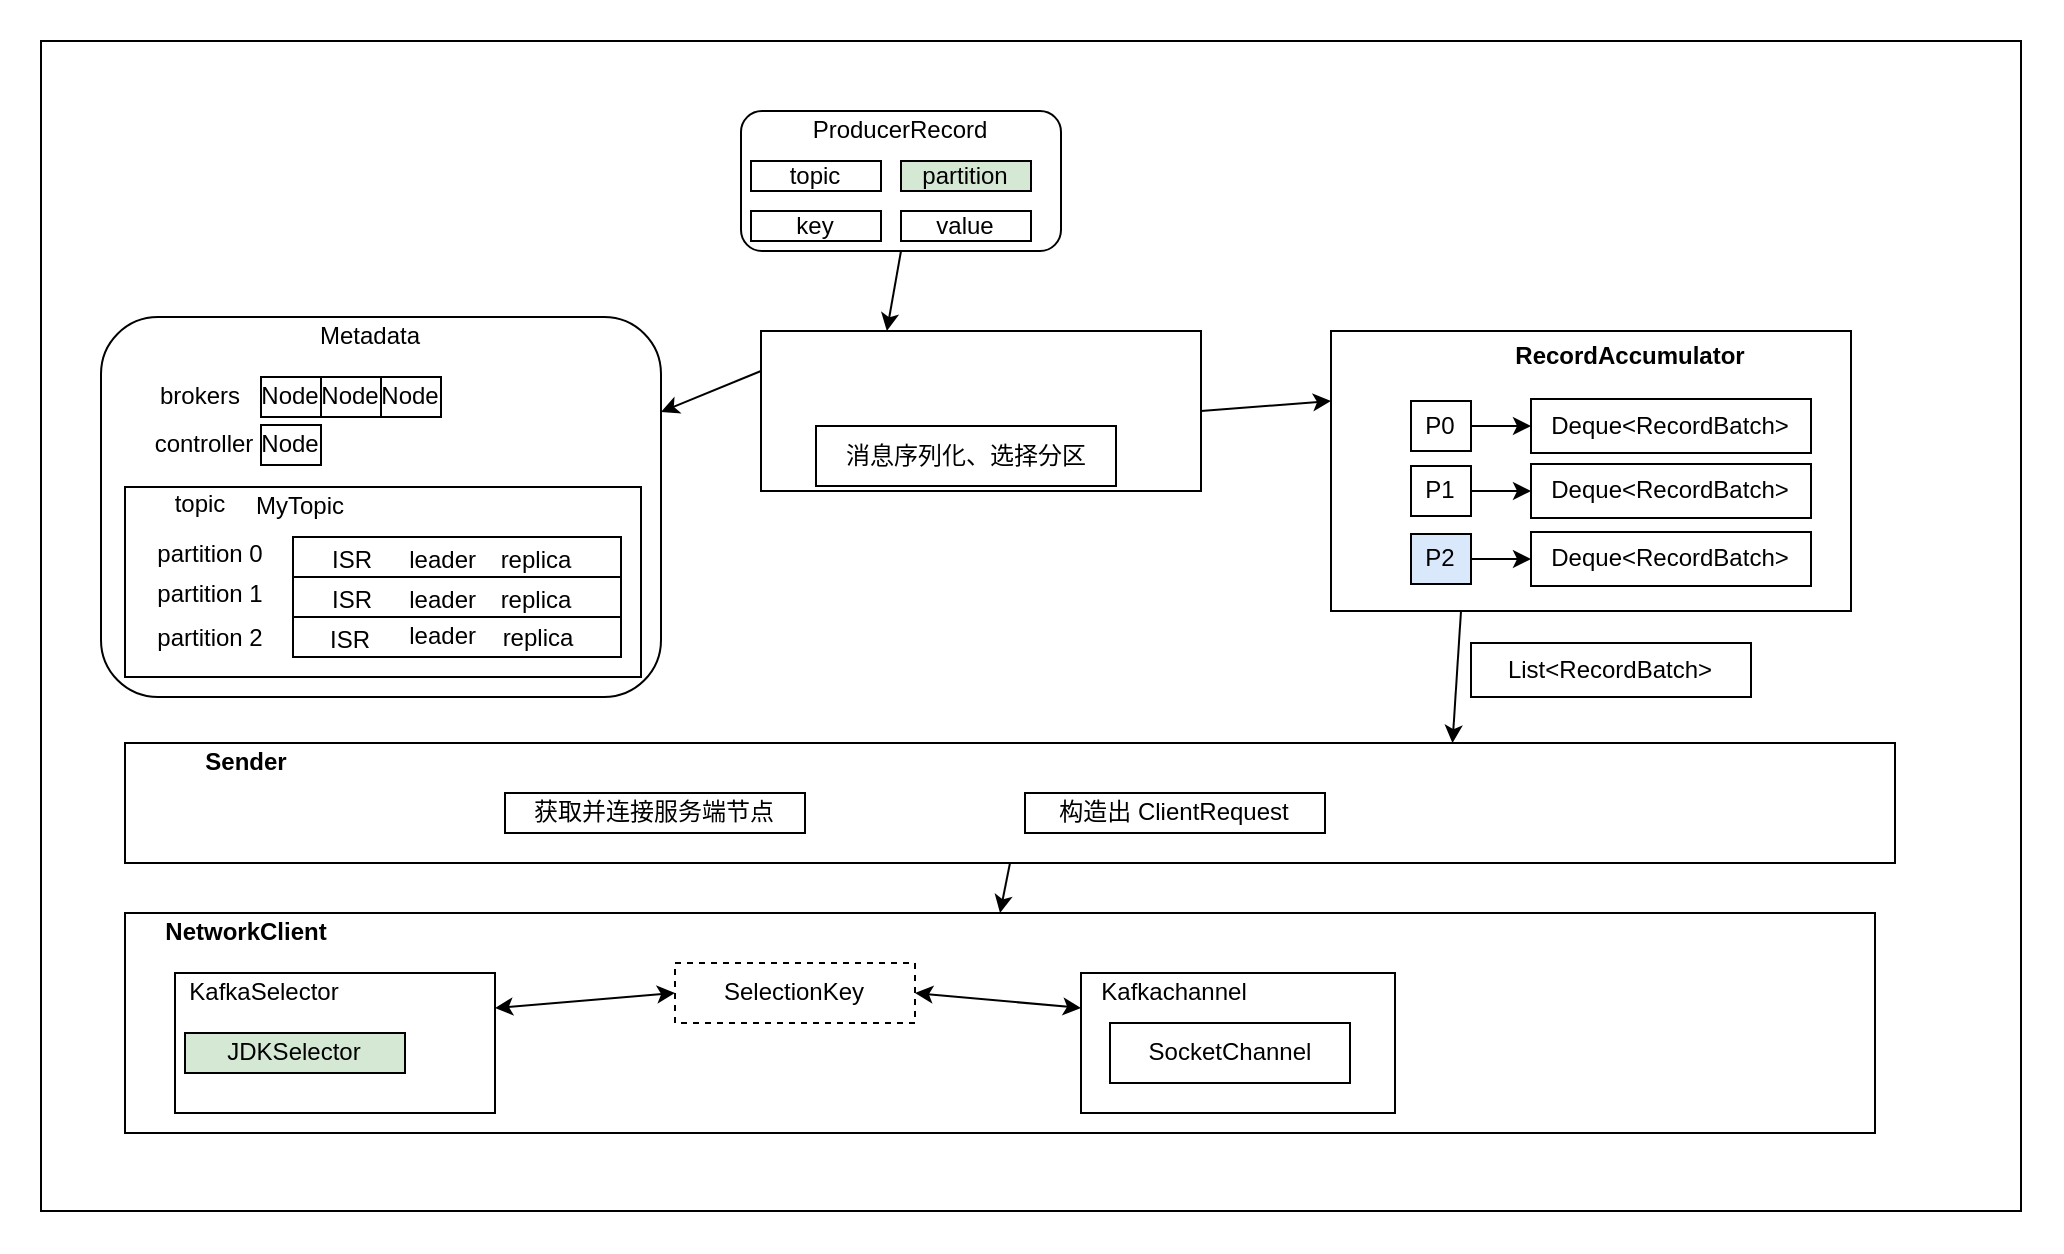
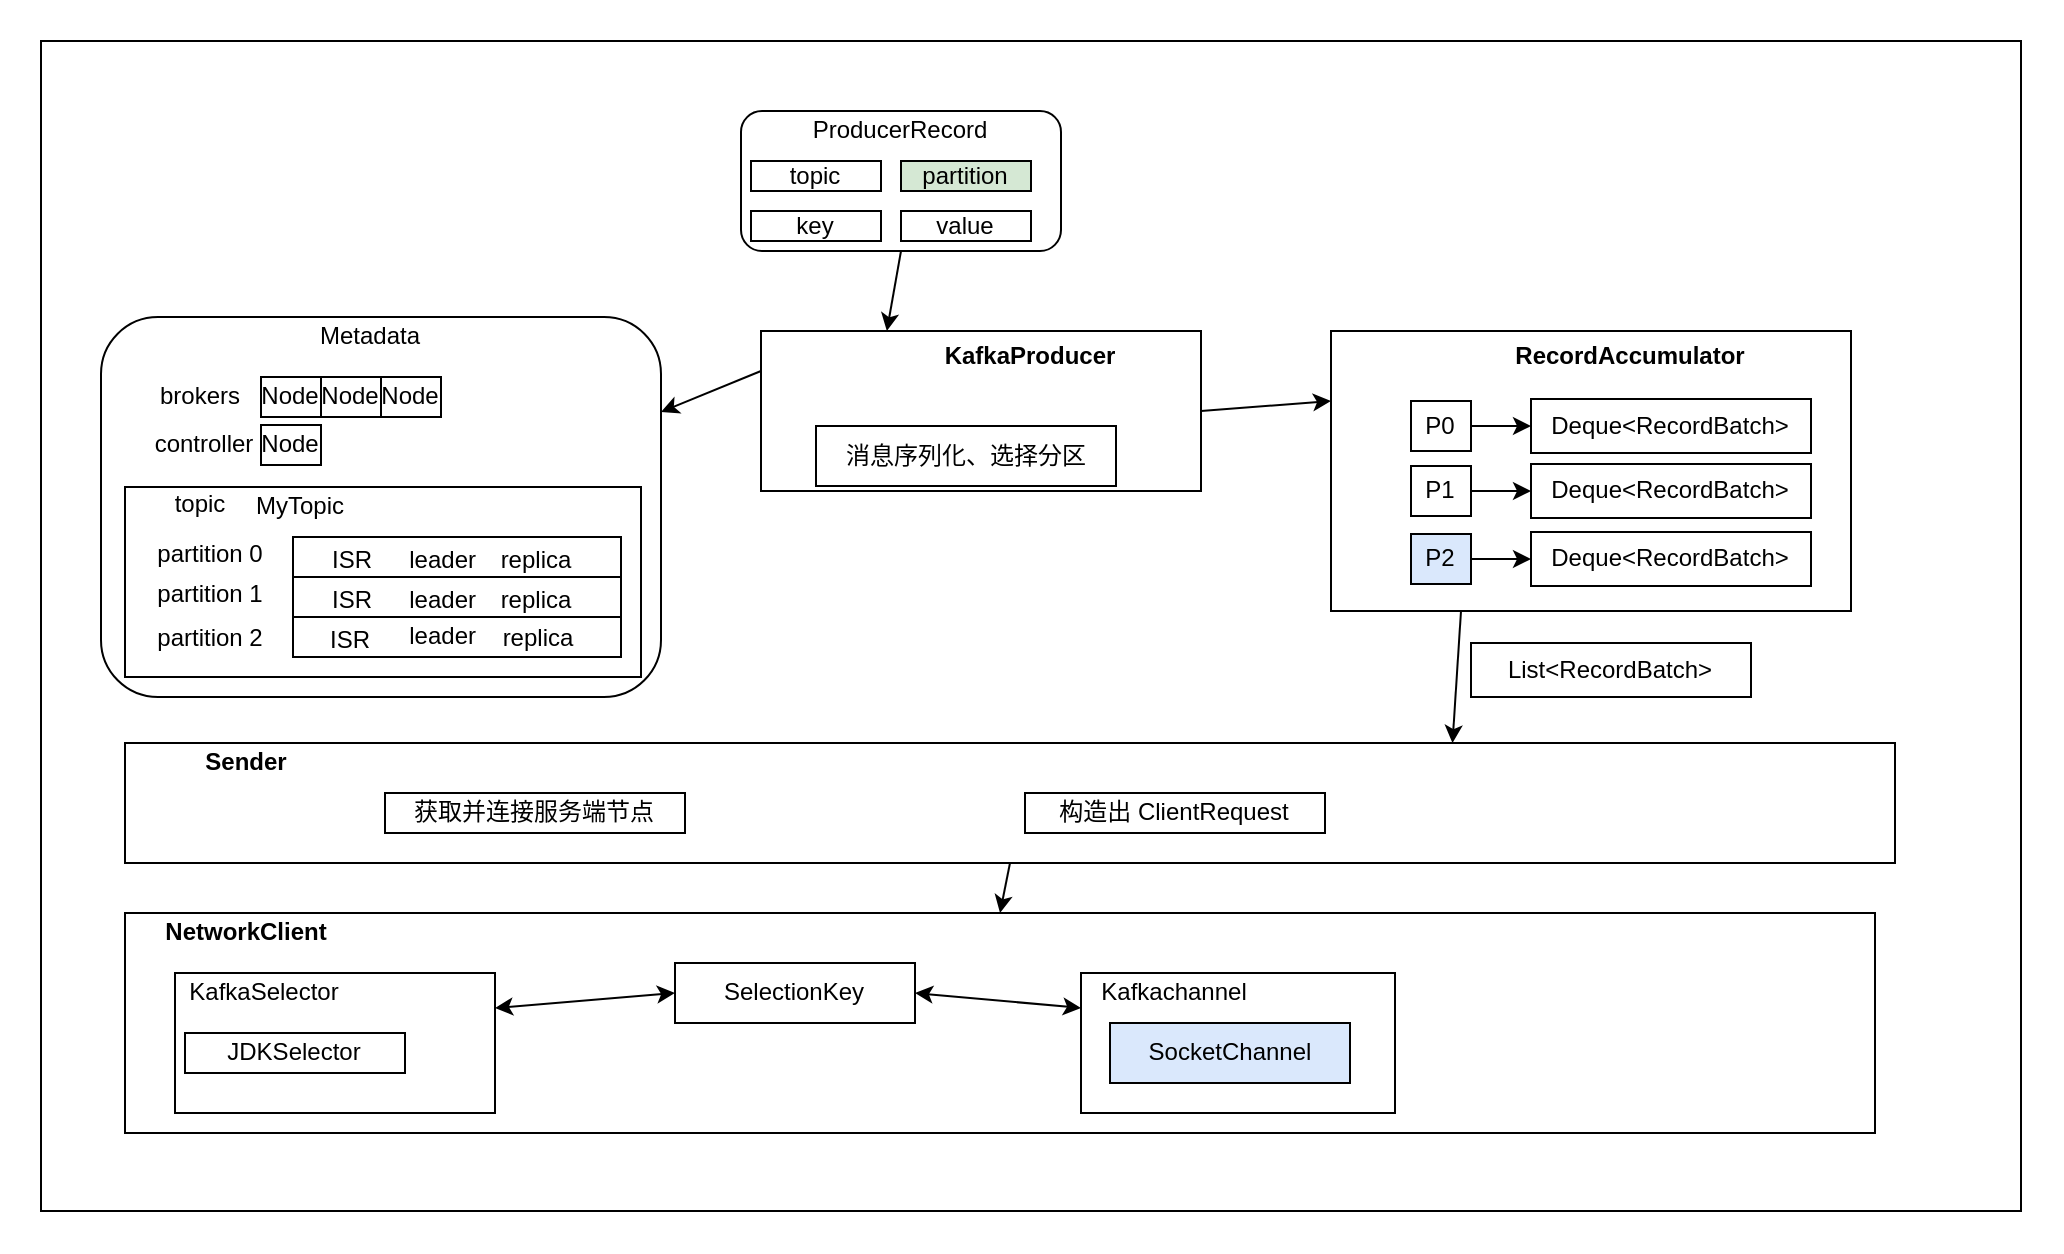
node "KafkaProducer": added
node "获取并连接服务端节点": moved (655, 813) -> (535, 813)
node "SelectionKey": style dashed -> solid
node "JDKSelector": fillcolor #d5e8d4 -> #ffffff
node "SocketChannel": fillcolor #ffffff -> #dae8fc
